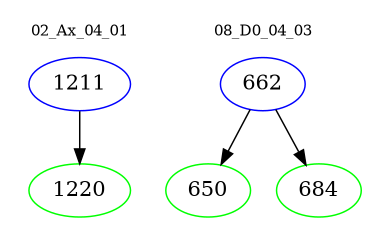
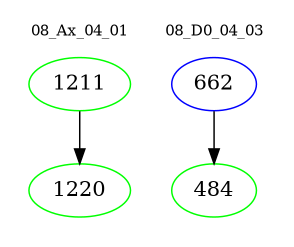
cluster "02_Ax_04_01": label "02_Ax_04_01" -> "08_Ax_04_01"
node "1211": color blue -> green
node "650": removed
node "684": label "684" -> "484"
